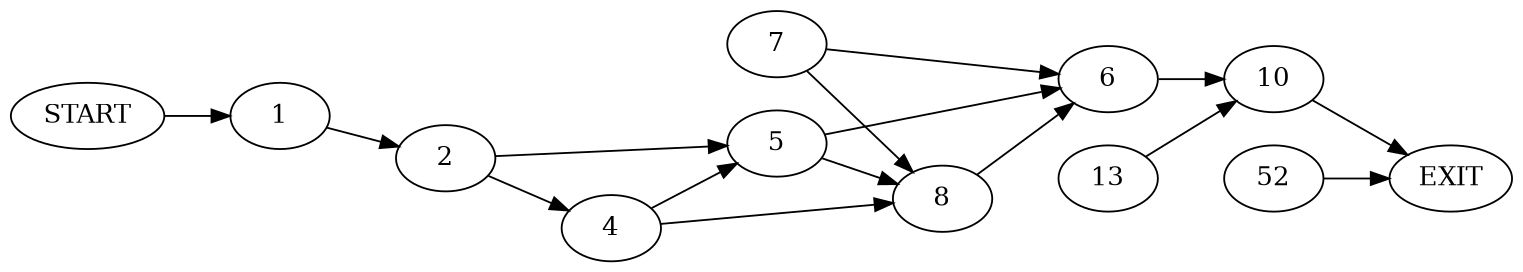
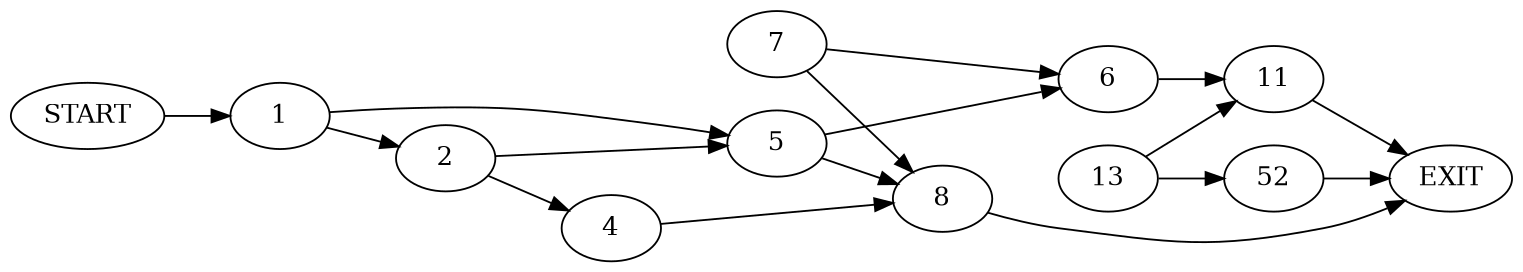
node "10": label "10" -> "11"
edge "8" -> "6": now "8" -> "EXIT"
edge "13" -> "52": added
edge "4" -> "5": now "1" -> "5"
